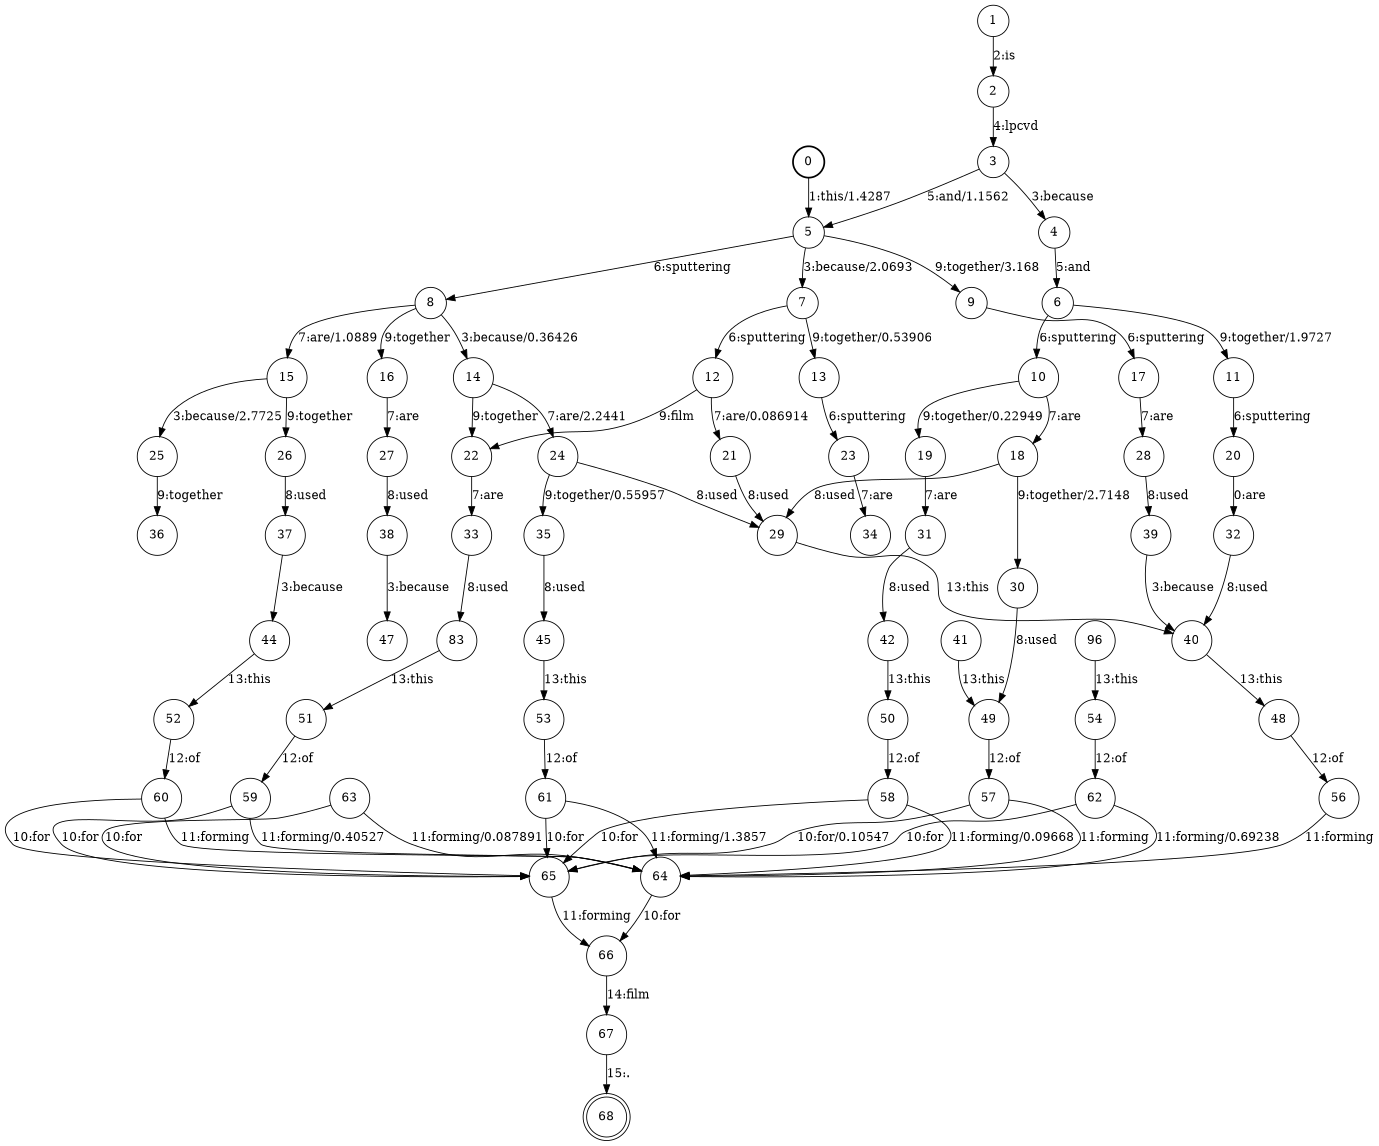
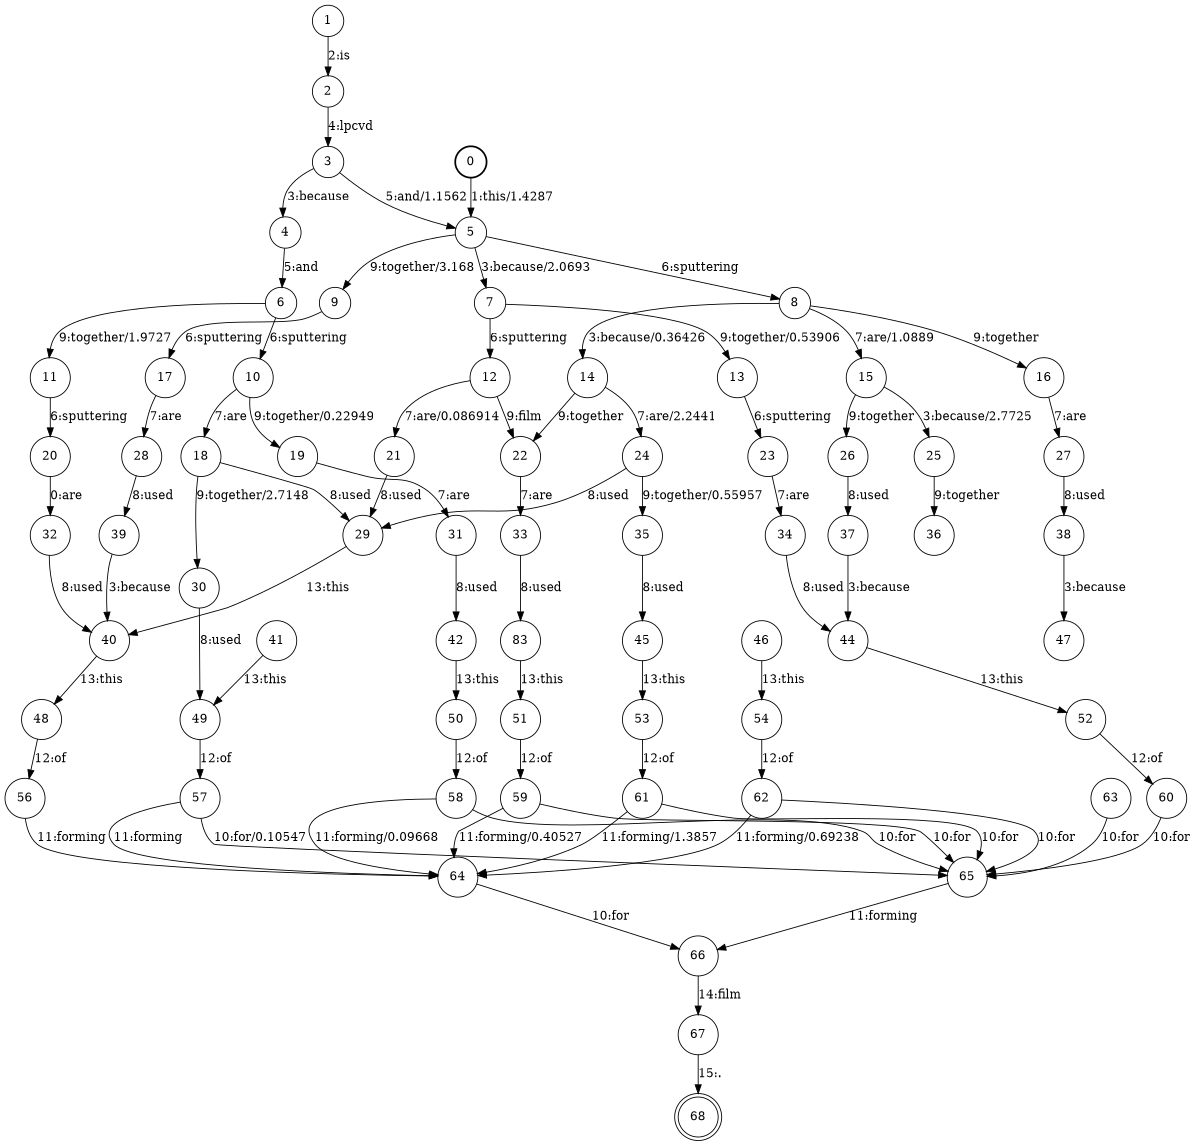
edge "34" -> "44": added, label "8:used"
node "96": label "96" -> "46"
edge "63" -> "64": removed, label "11:forming/0.087891"
edge "60" -> "64": removed, label "11:forming"
